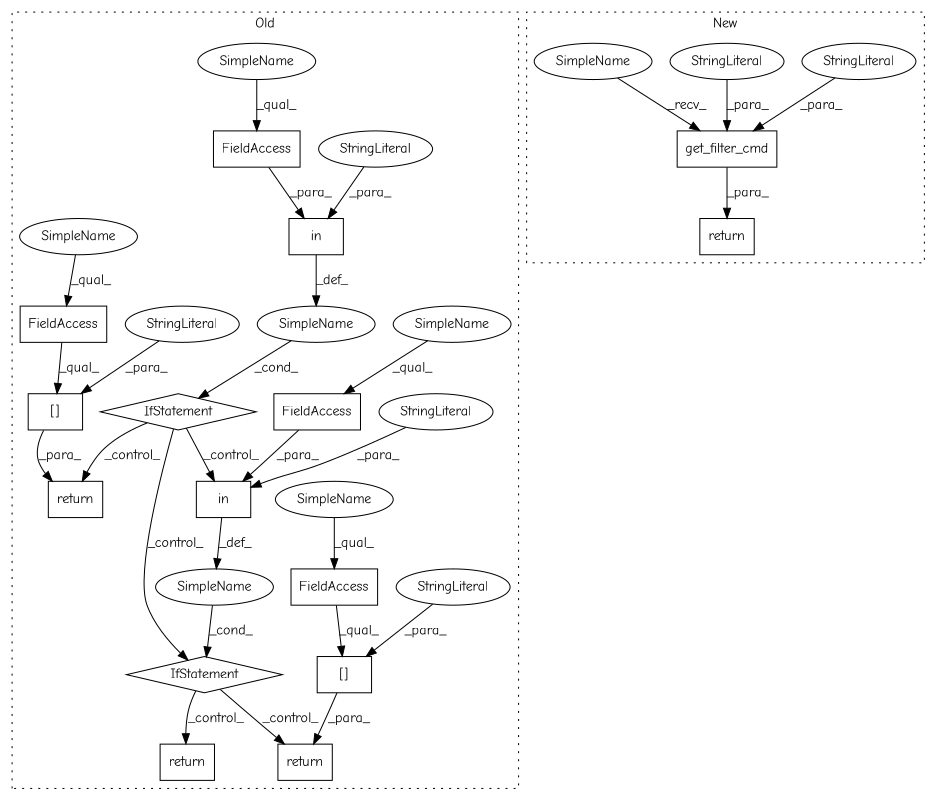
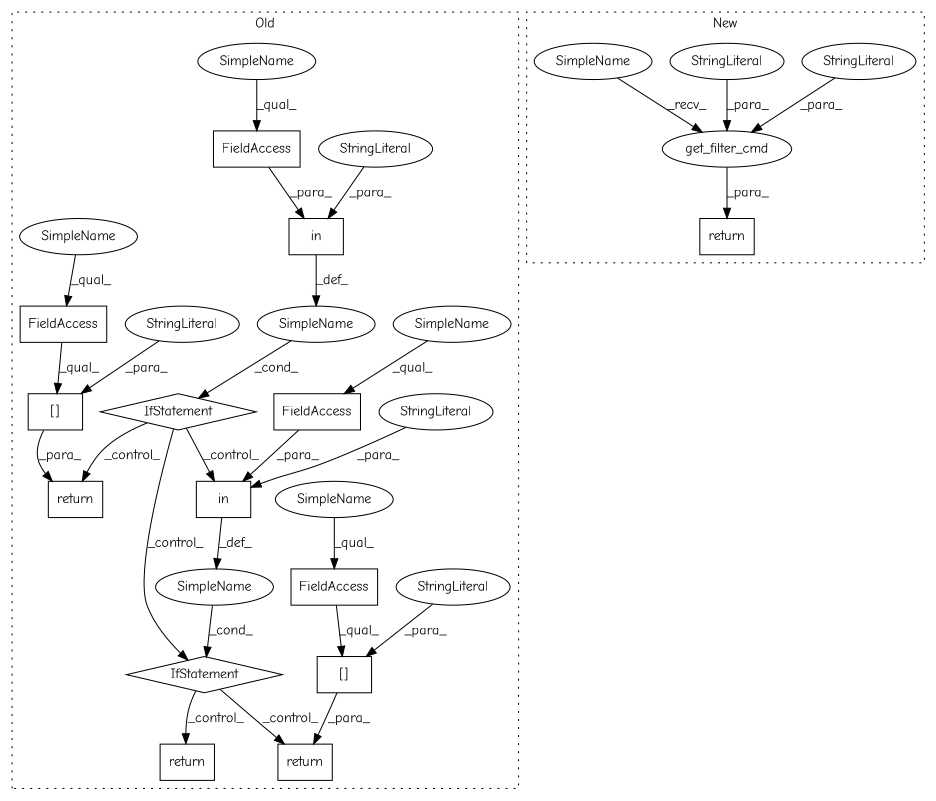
node "get_filter_cmd": shape box -> ellipse
